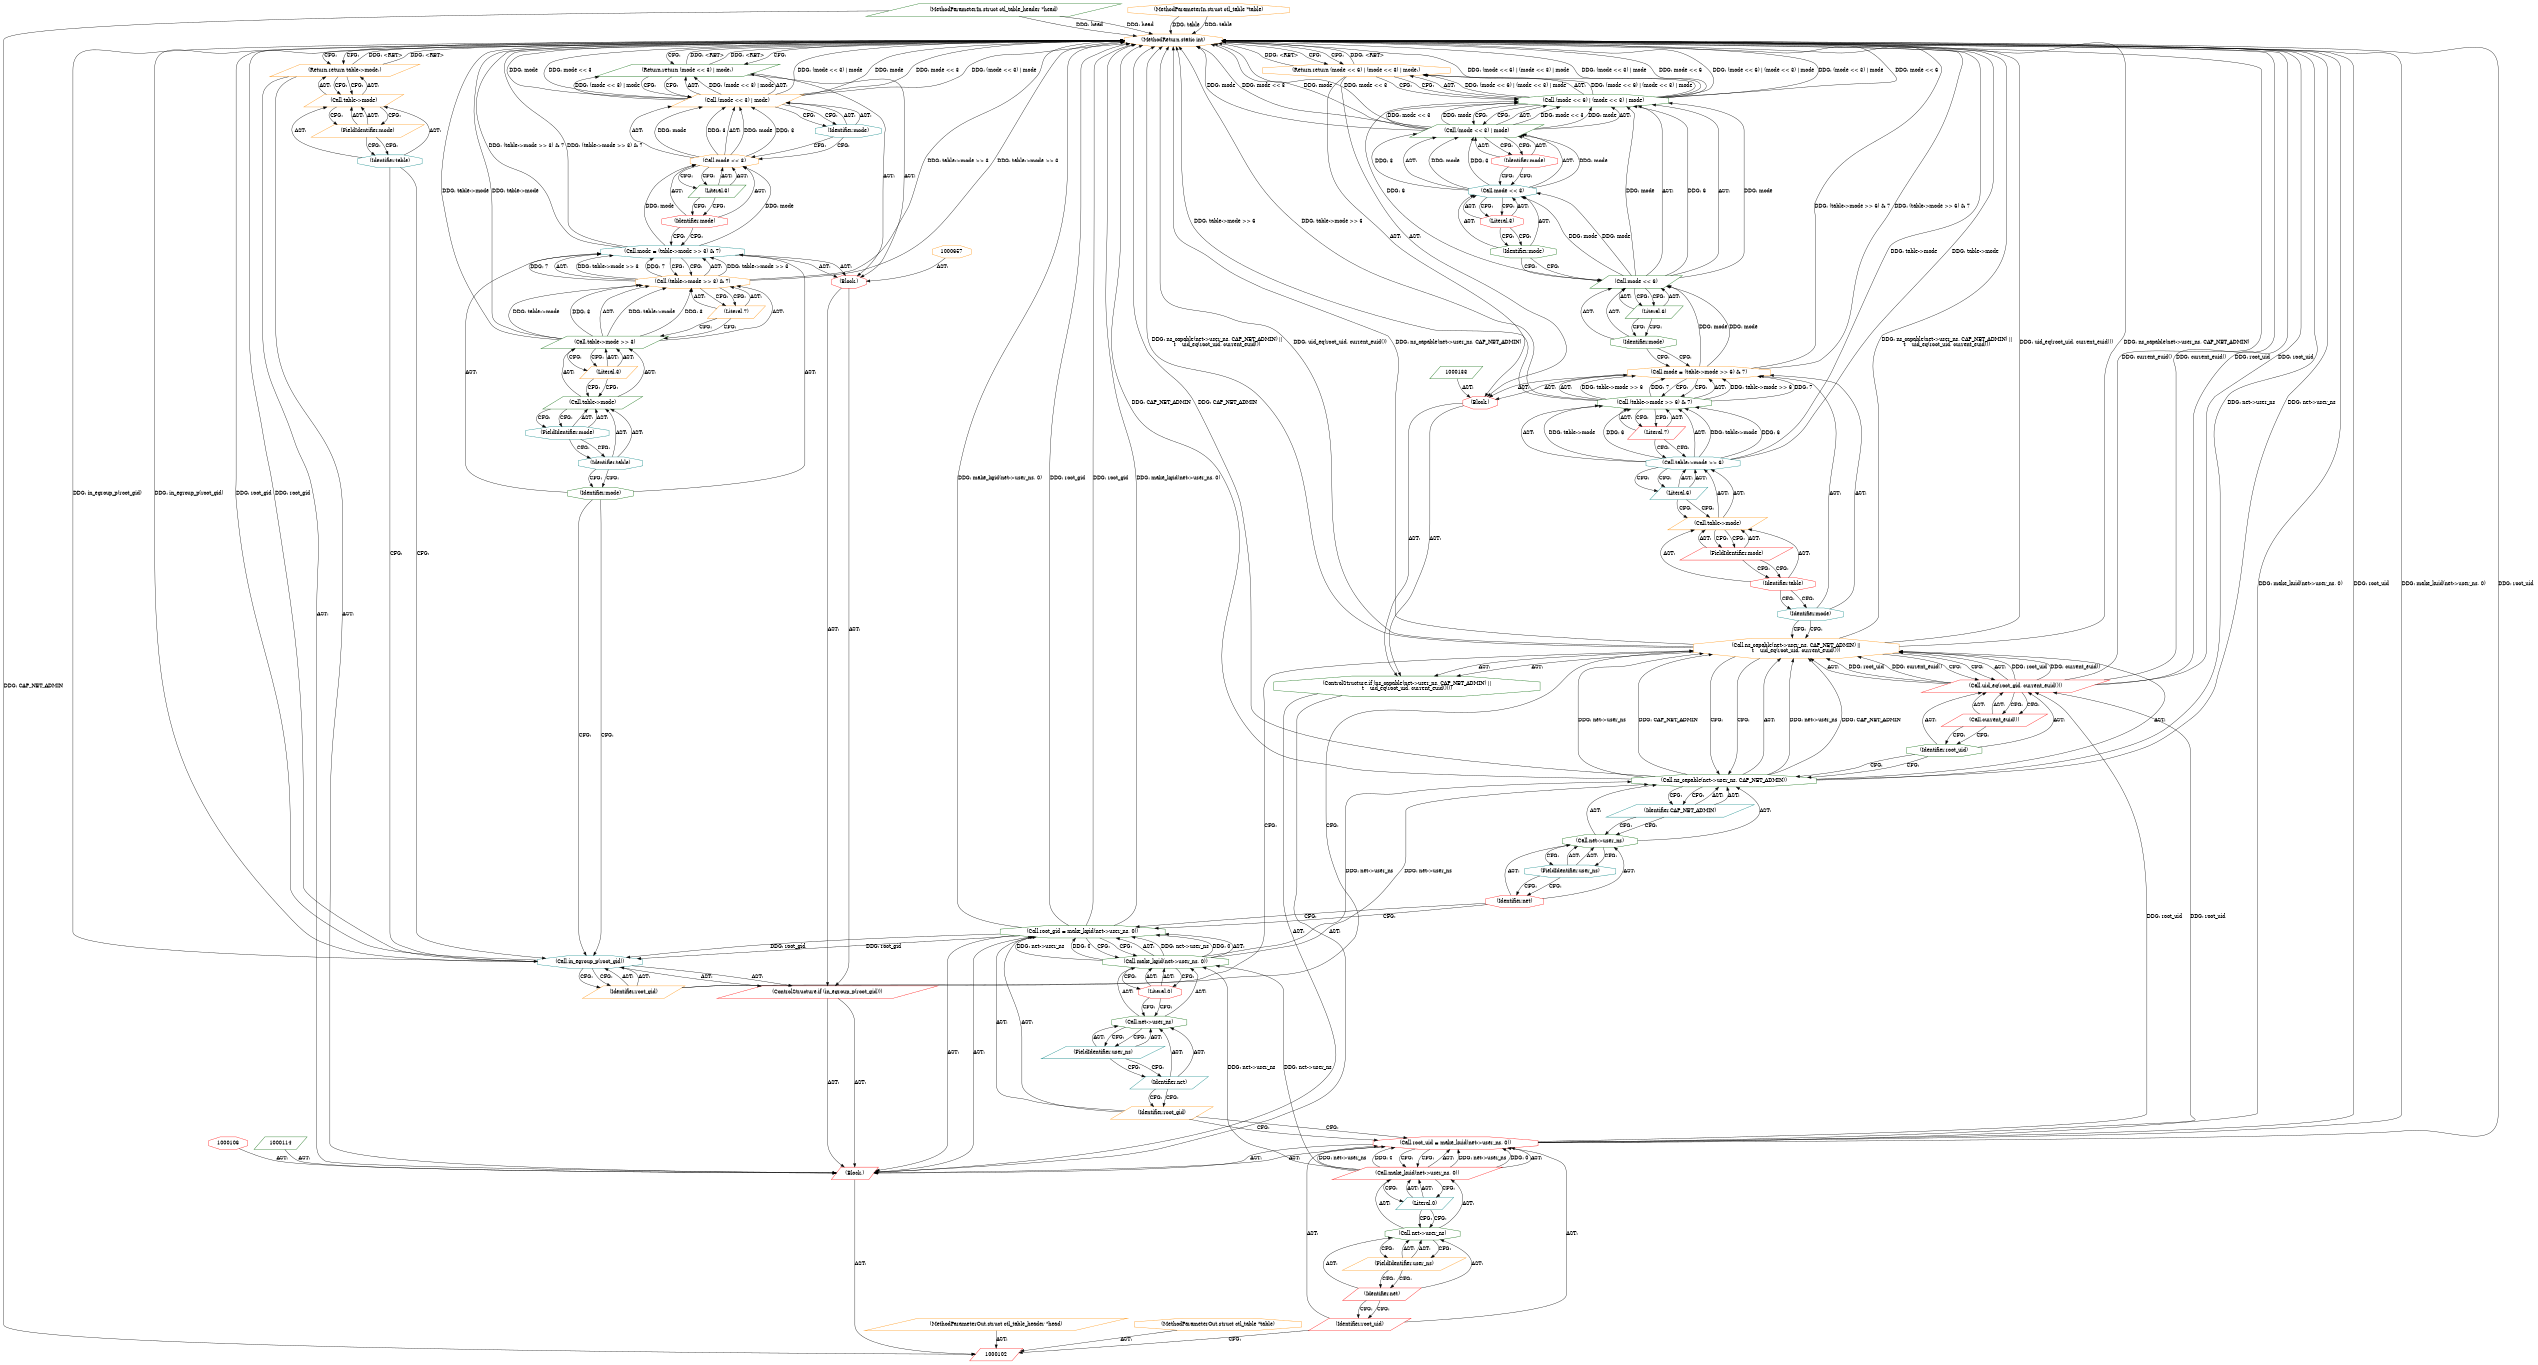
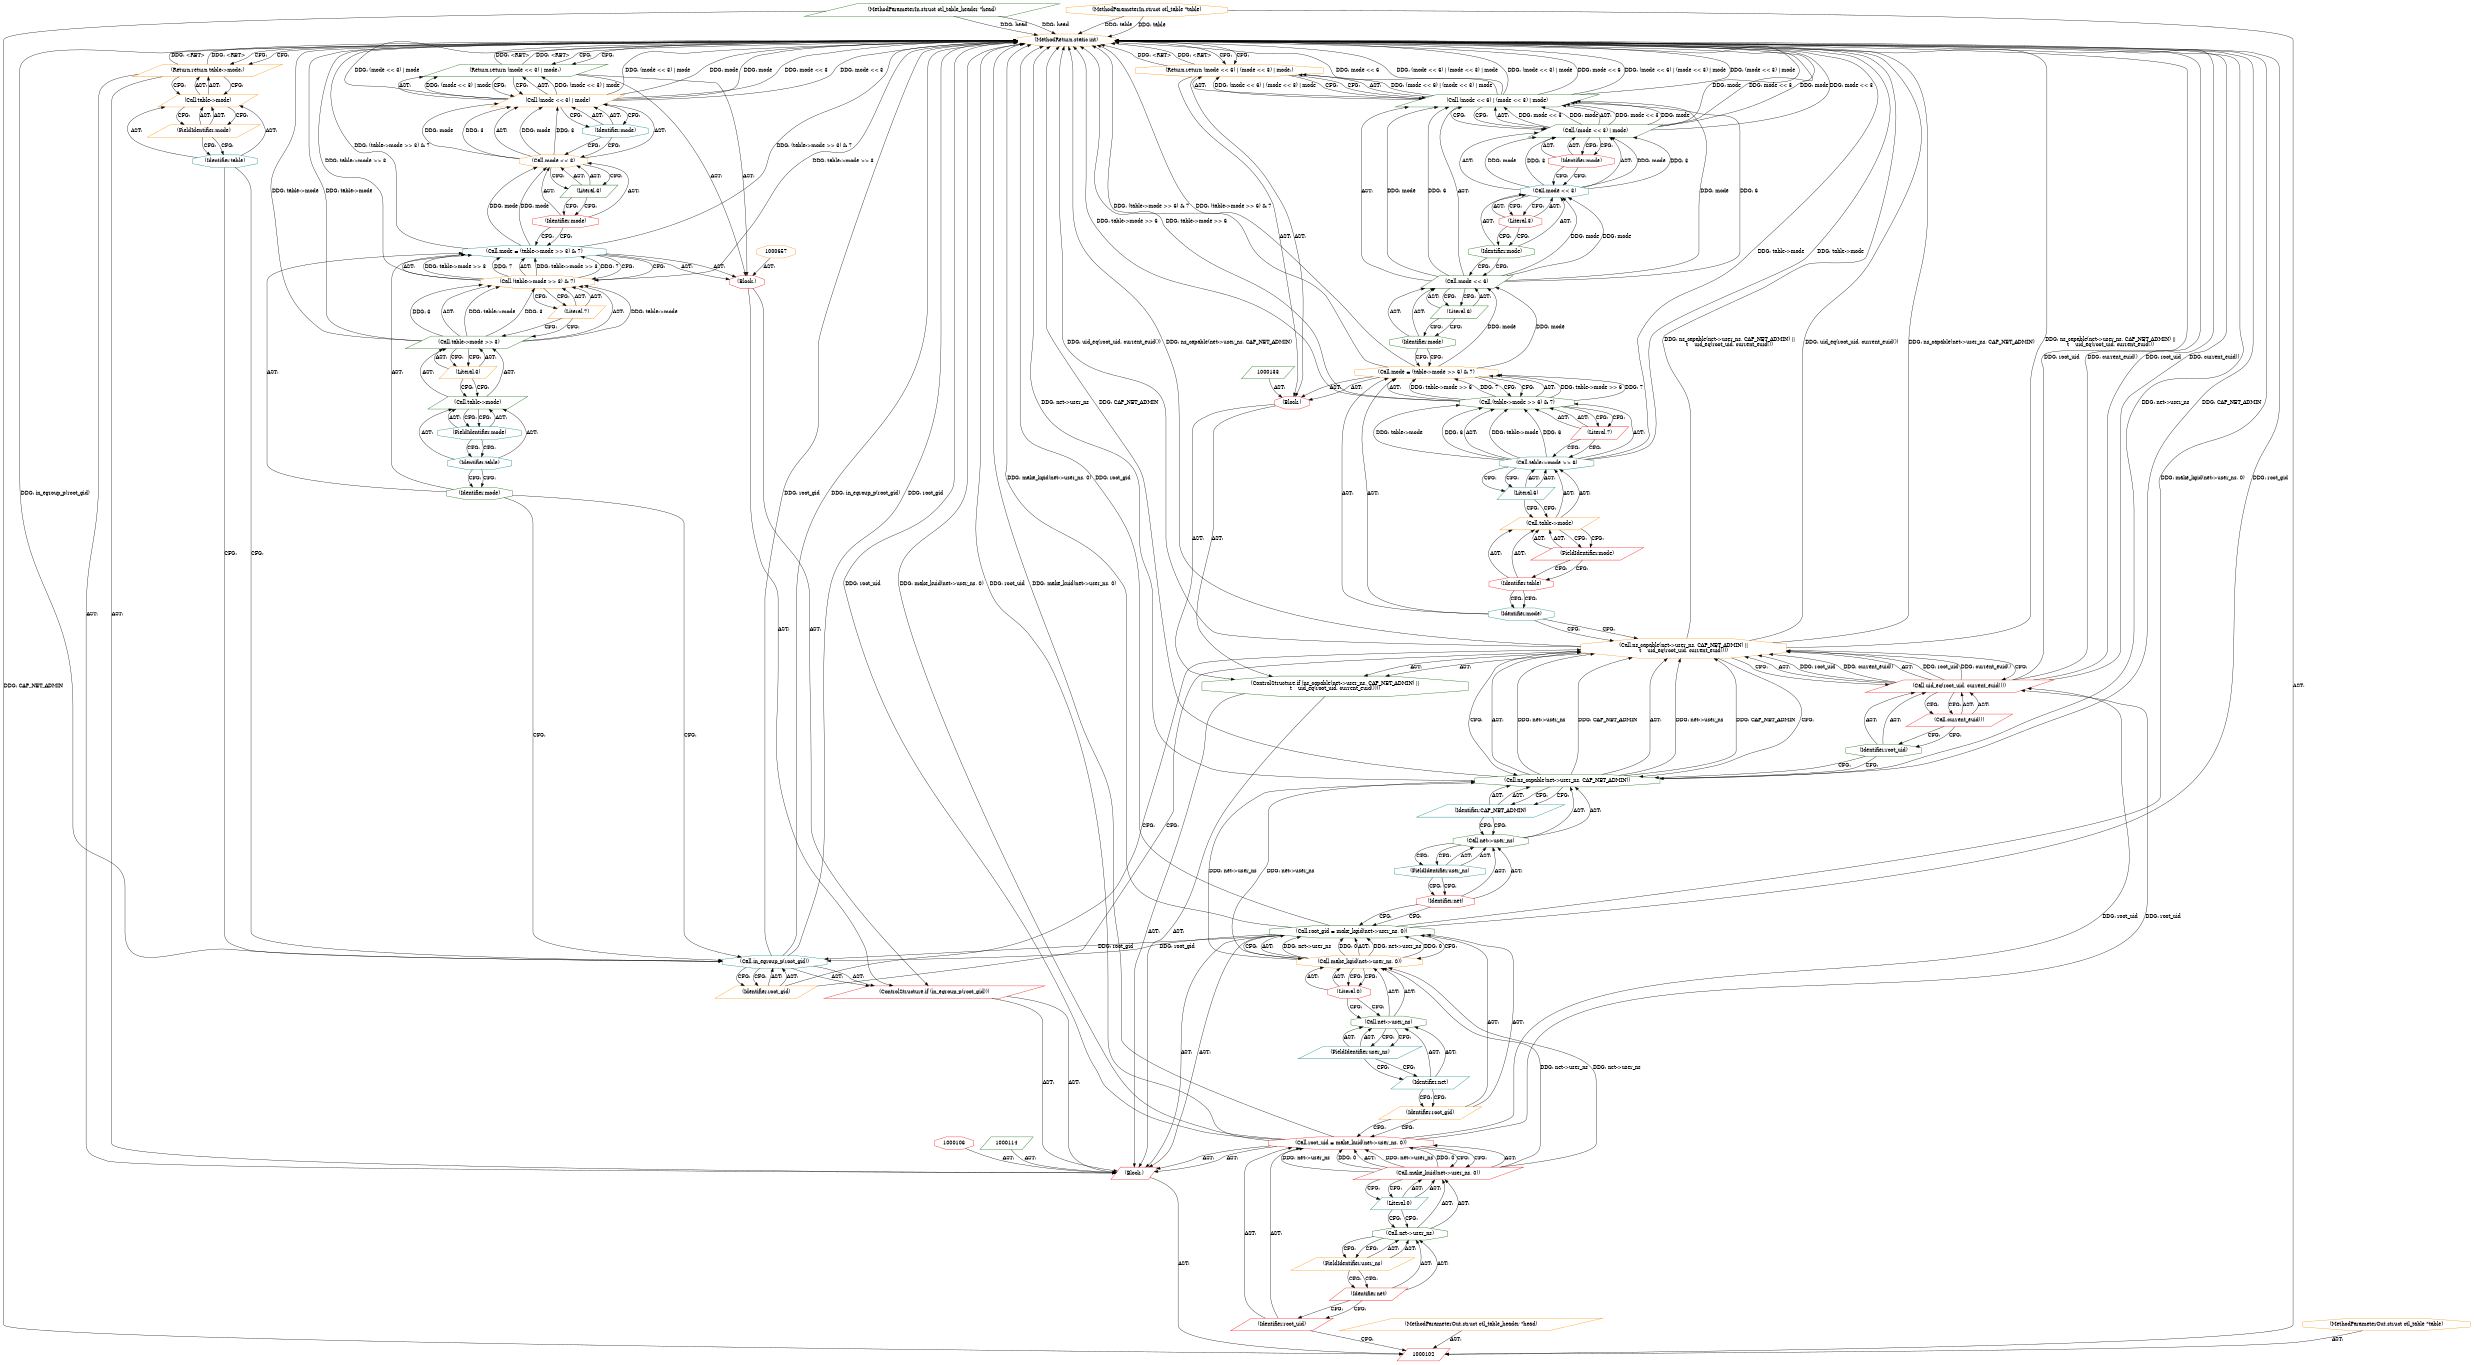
node "(Call,(mode << 6) | (mode << 3) | mode)": shape octagon -> parallelogram
edge "(MethodParameterIn,struct ctl_table *table)" -> "1000102": added, label "AST:"
node "(Call,uid_eq(root_gid, current_euid()))": label "(Call,uid_eq(root_gid, current_euid()))" -> "(Call,uid_eq(root_uid, current_euid()))"
node "(Call,make_kgid(net->user_ns, 0))": color darkgreen -> darkorange
